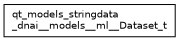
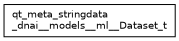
node "qt_models_stringdata _dnai__models__ml__Dataset_t": label "qt_models_stringdata _dnai__models__ml__Dataset_t" -> "qt_meta_stringdata _dnai__models__ml__Dataset_t"
